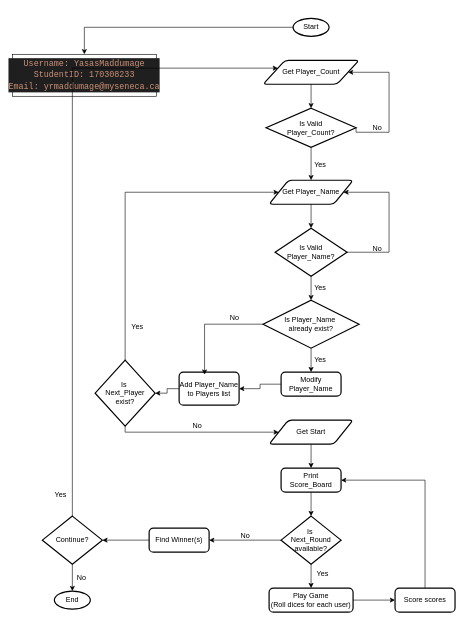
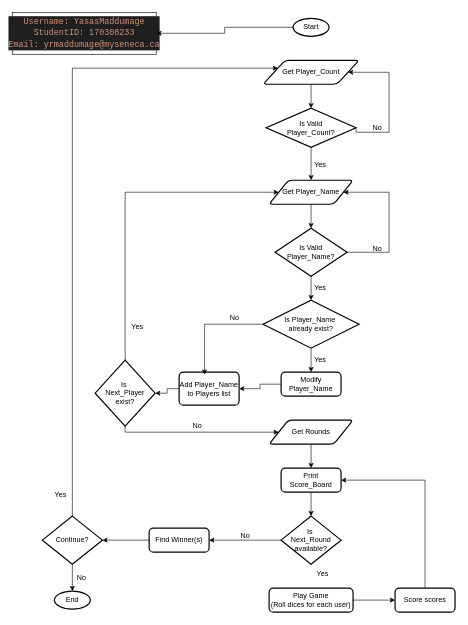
node "Username: YasasMaddumage StudentID: 170308233 Email: yrmaddumage@myseneca.ca": moved (84, 75) -> (84, 33)
node "Get Start": label "Get Start" -> "Get Rounds"
edge "Is Next_Round available?" -> "Play Game (Roll dices for each user)": removed
